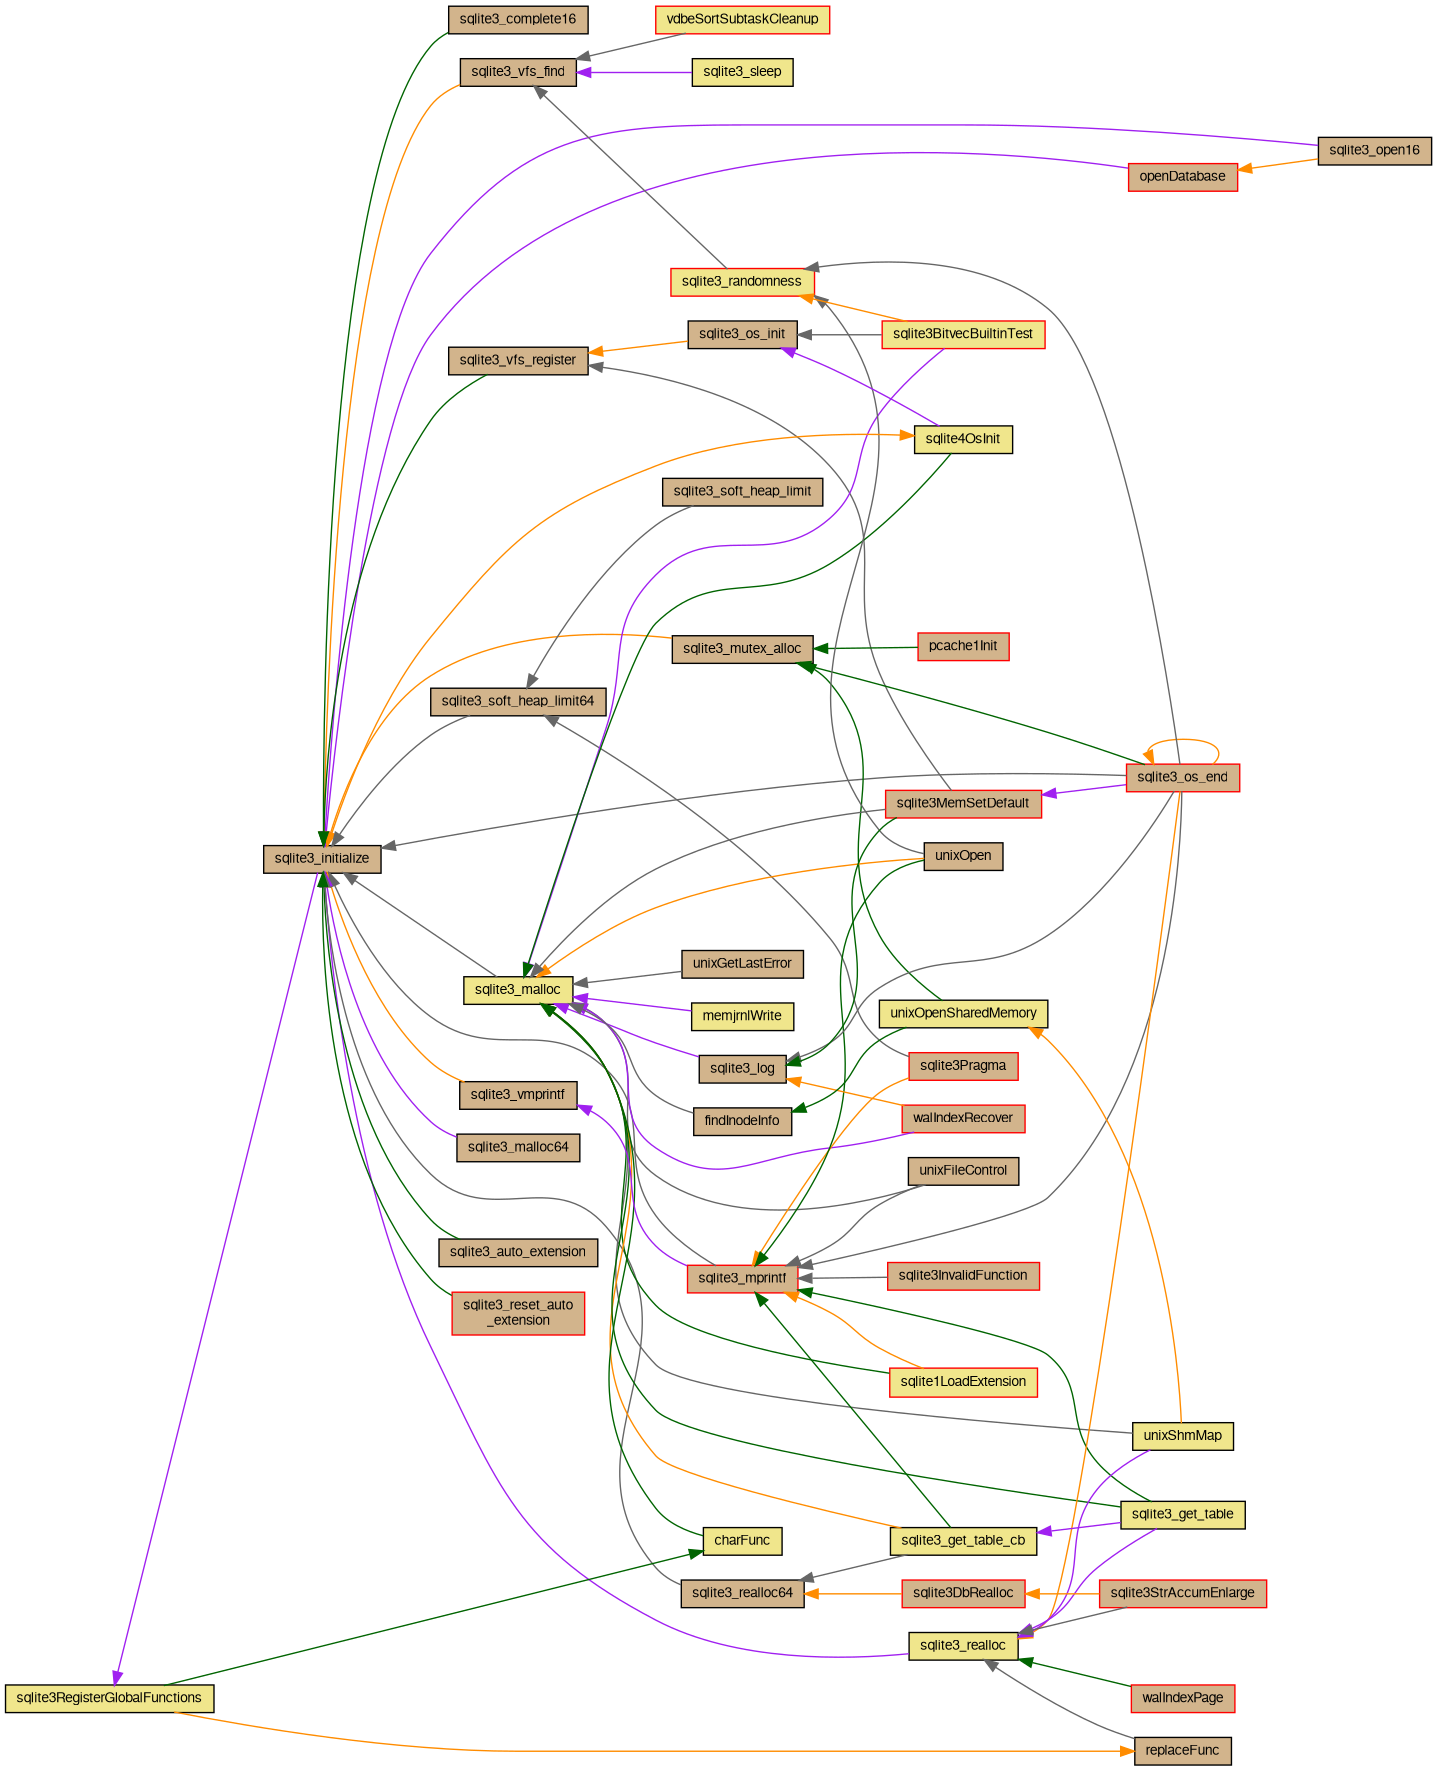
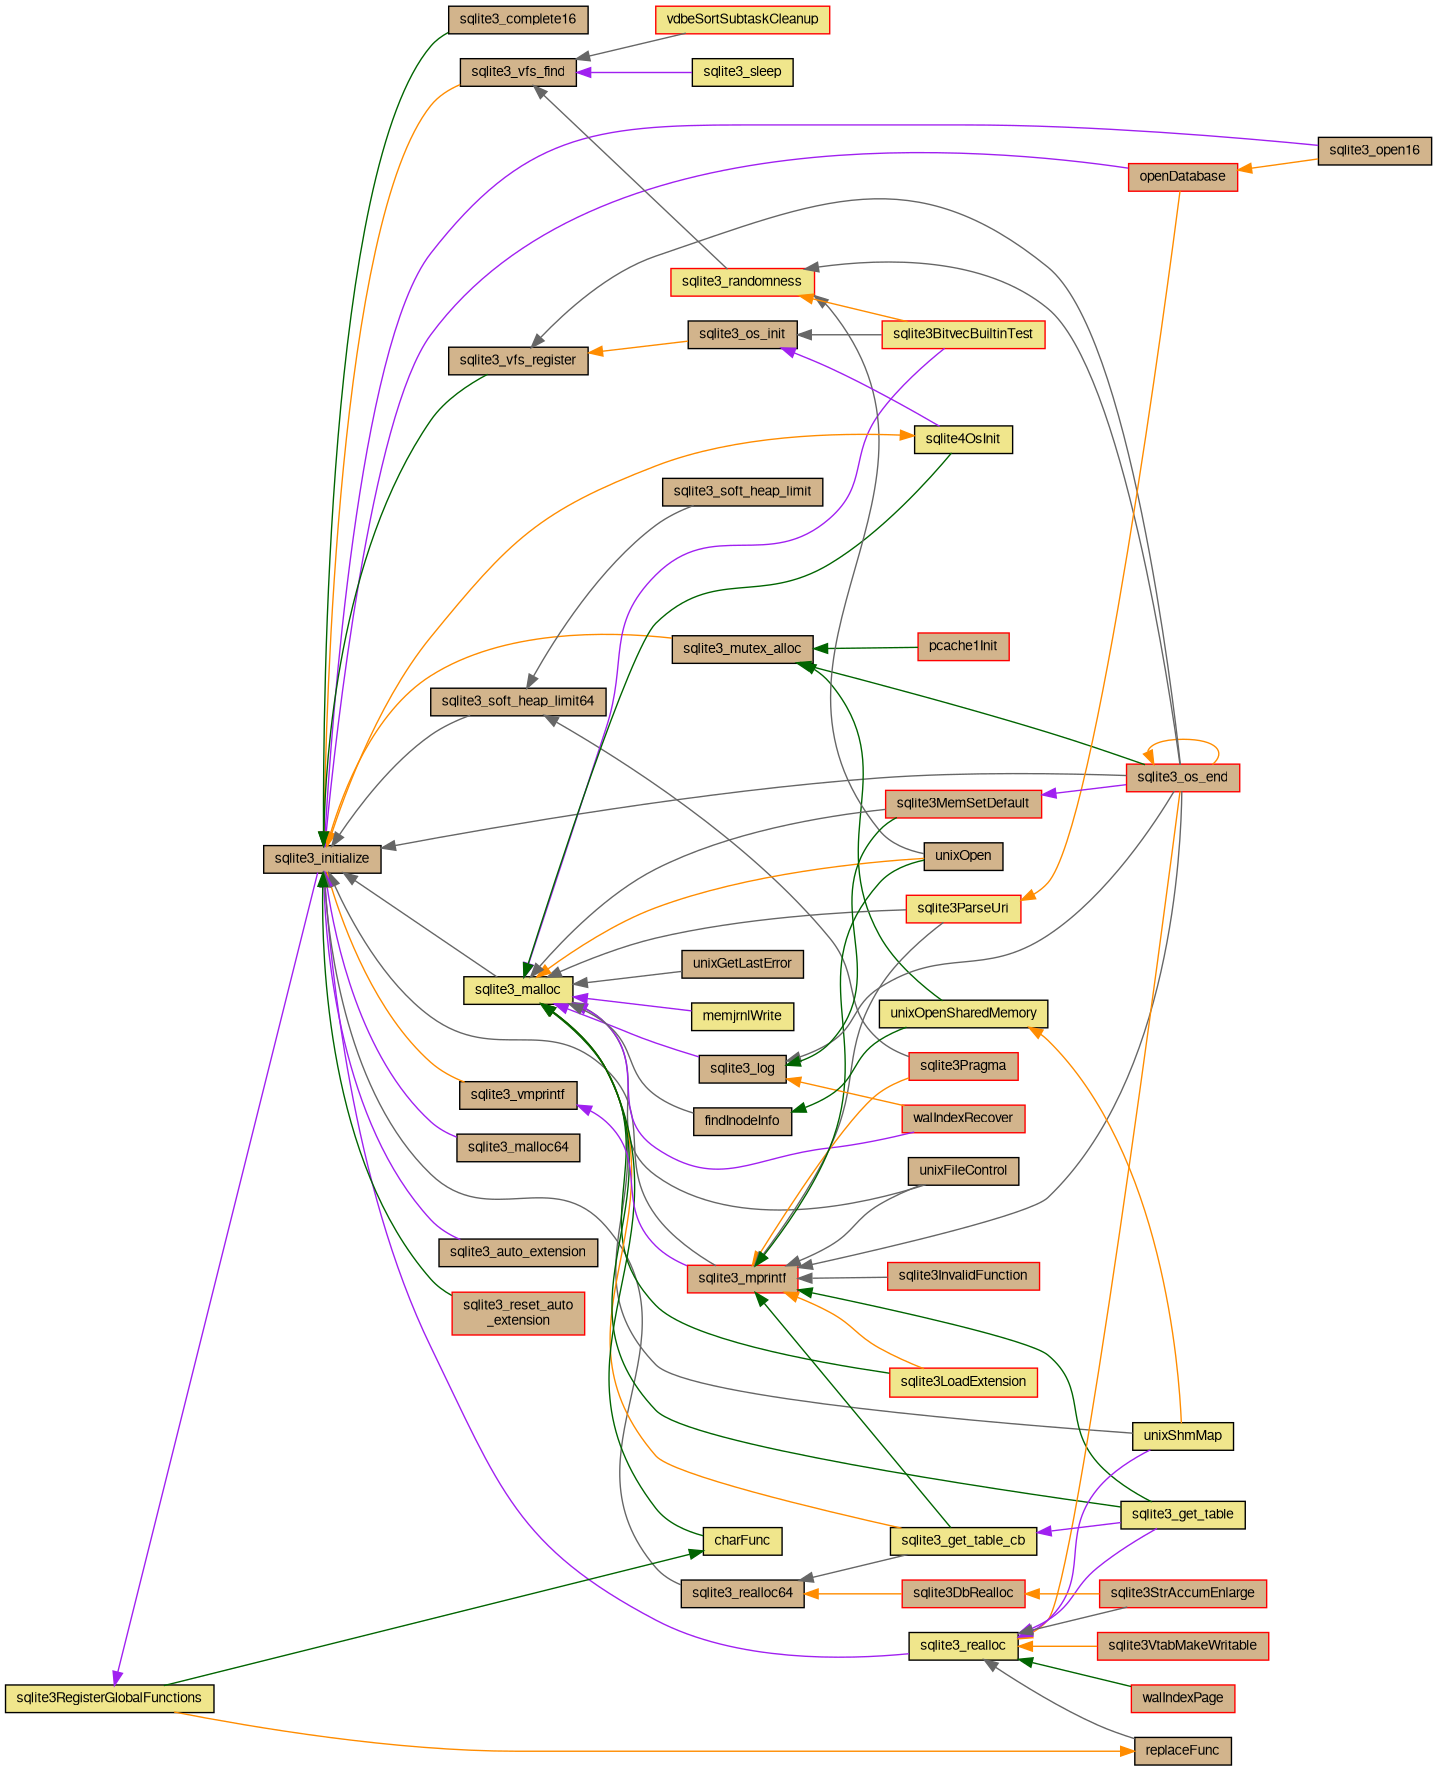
edge "sqlite3MemSetDefault" -> "sqlite3_vfs_register": now "sqlite3_os_end" -> "sqlite3_vfs_register"
node "sqlite3ParseUri": added
edge "sqlite3_auto_extension" -> "sqlite3_initialize": color darkgreen -> purple
node "sqlite1LoadExtension": label "sqlite1LoadExtension" -> "sqlite3LoadExtension"
node "sqlite3VtabMakeWritable": added
